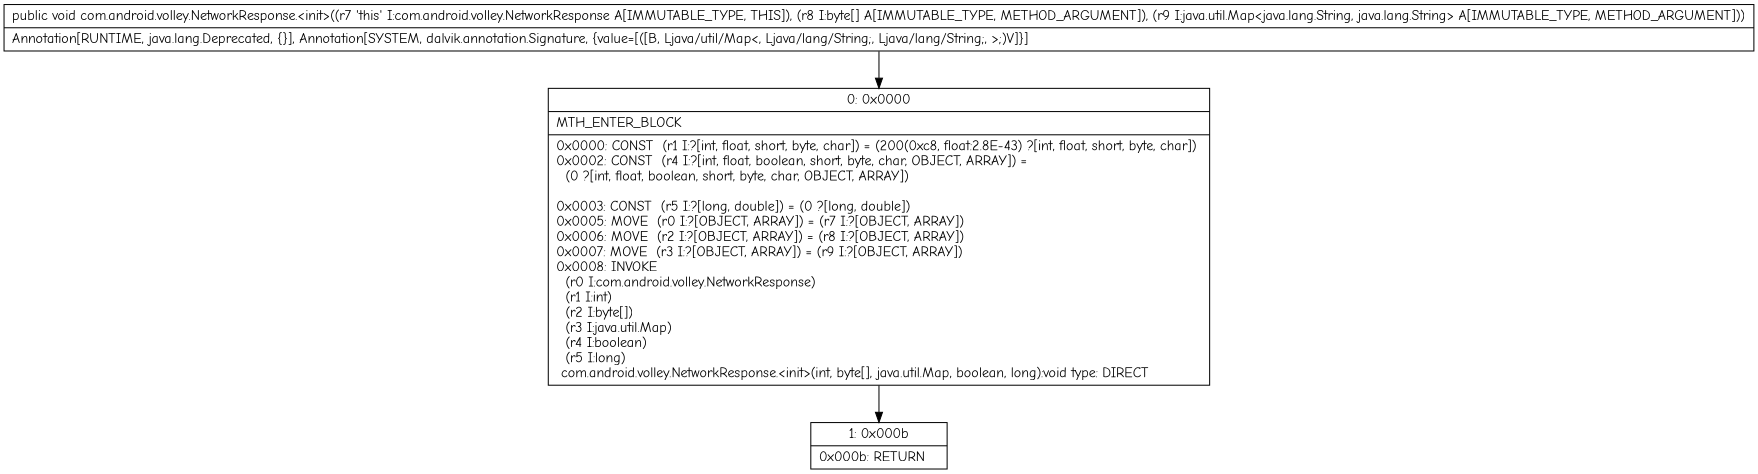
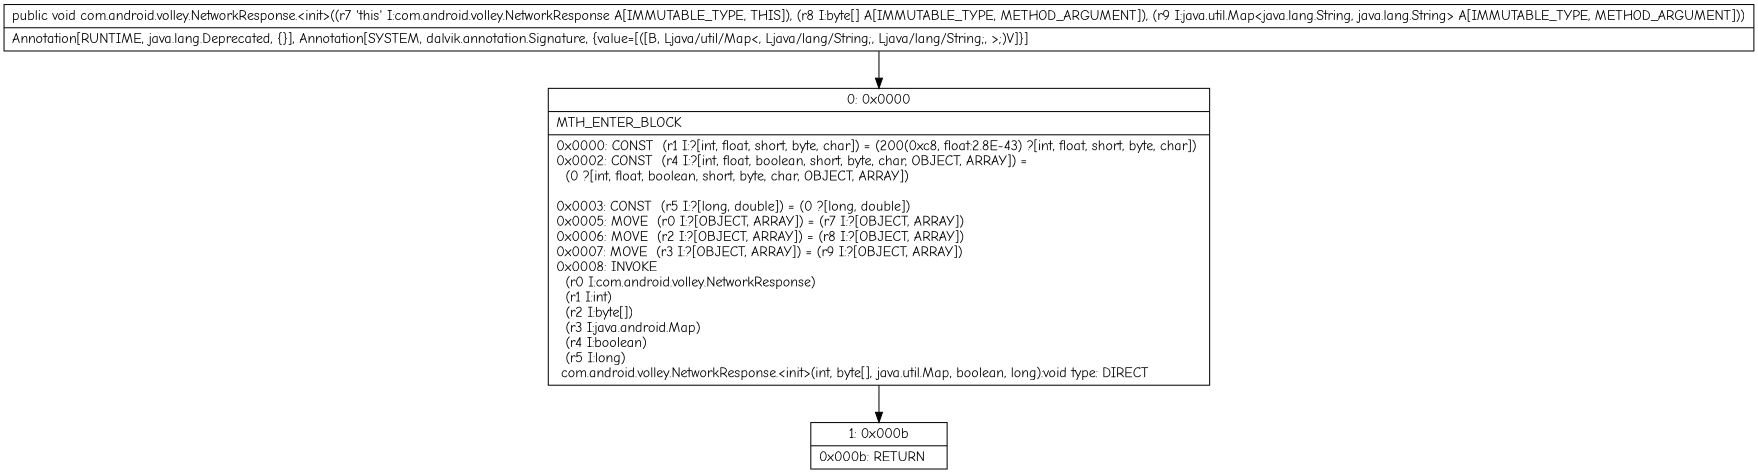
node "0: 0x0000": text "(r3 I:java.util.Map)" -> "(r3 I:java.android.Map)"
